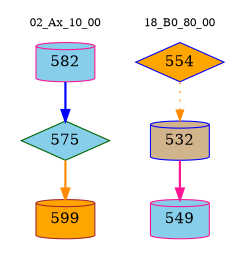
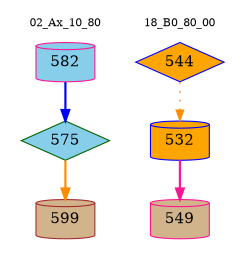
cluster "02_Ax_10_00": label "02_Ax_10_00" -> "02_Ax_10_80"
node "554": label "554" -> "544"
node "532": fillcolor tan -> orange
node "599": fillcolor orange -> tan
node "549": fillcolor skyblue -> tan
